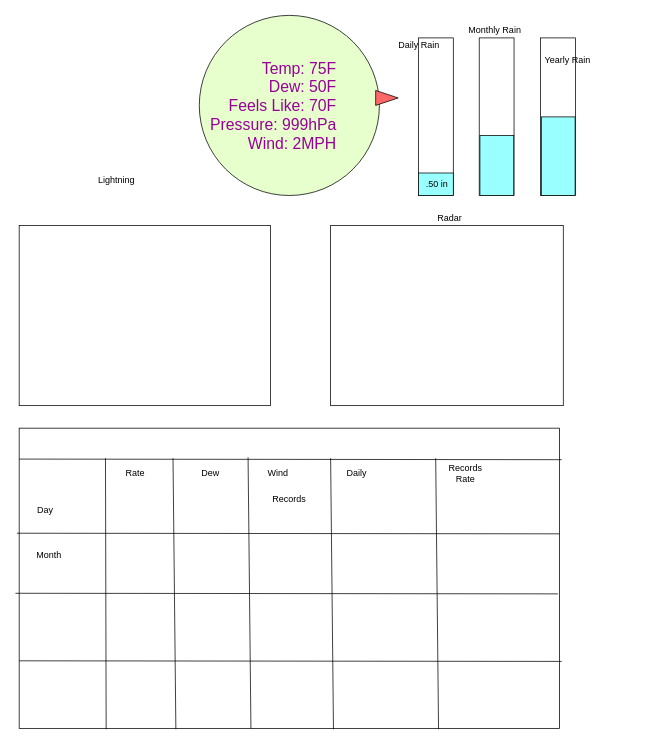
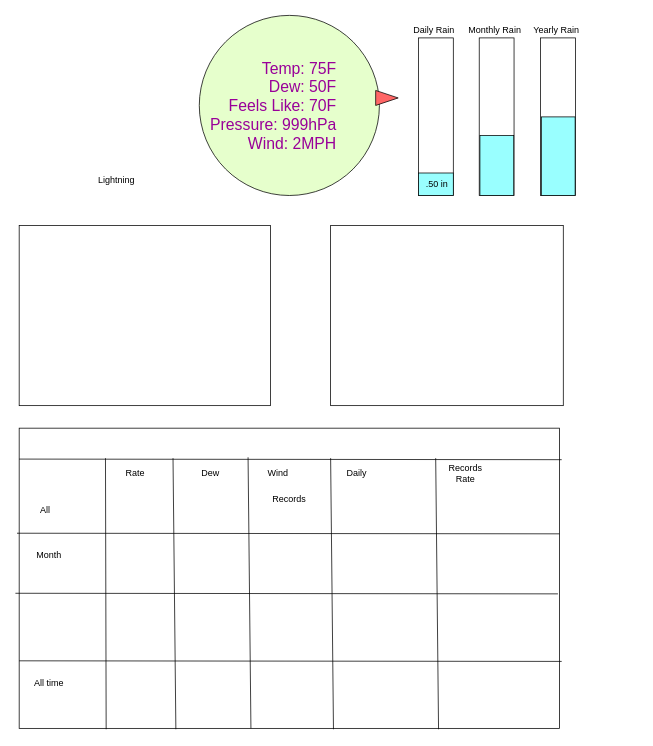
node "Daily Rain": moved (419, 45) -> (434, 30)
node "Yearly Rain": moved (567, 60) -> (556, 30)
node "Radar": removed
node "Day": label "Day" -> "All"
node "All time": added
